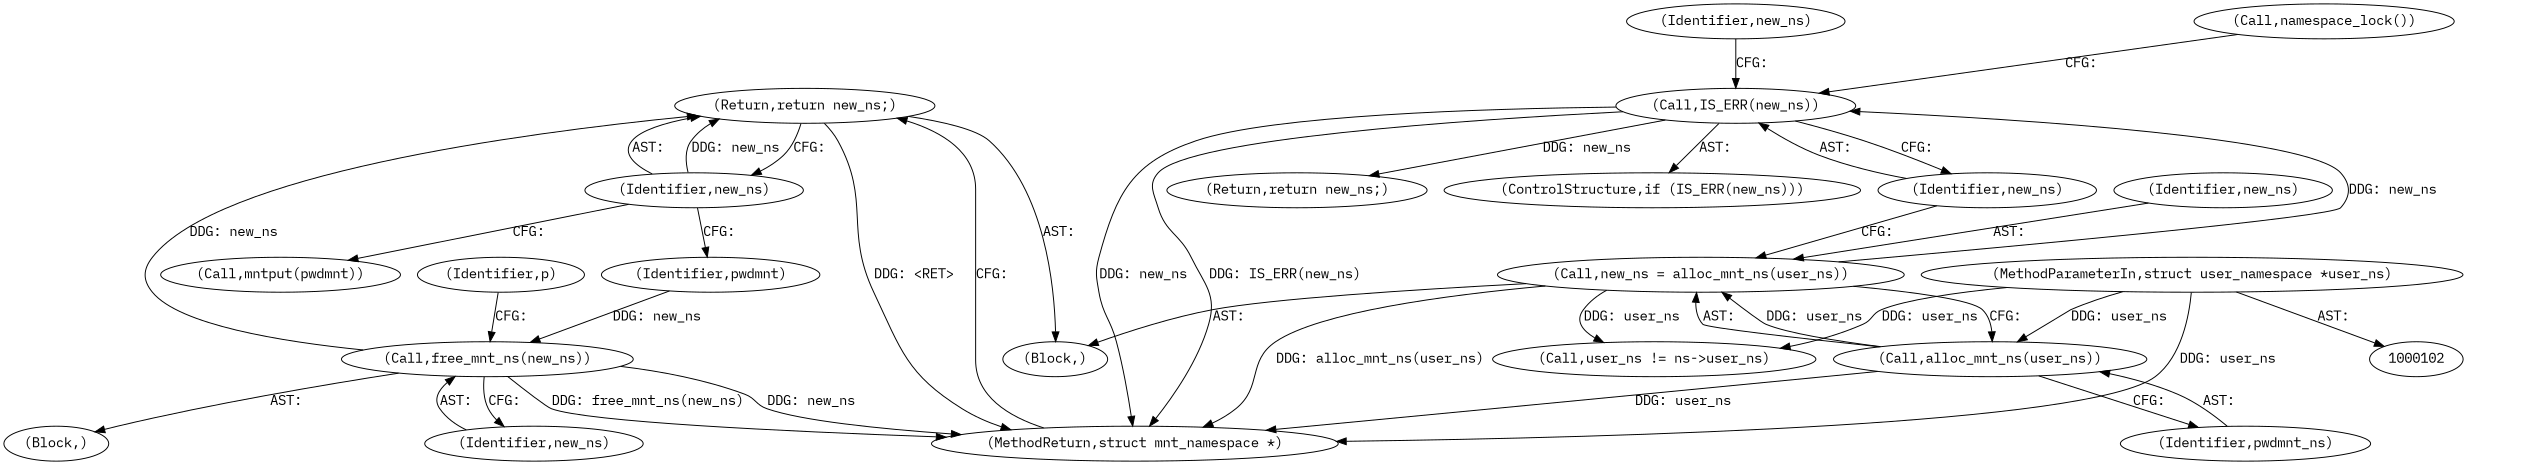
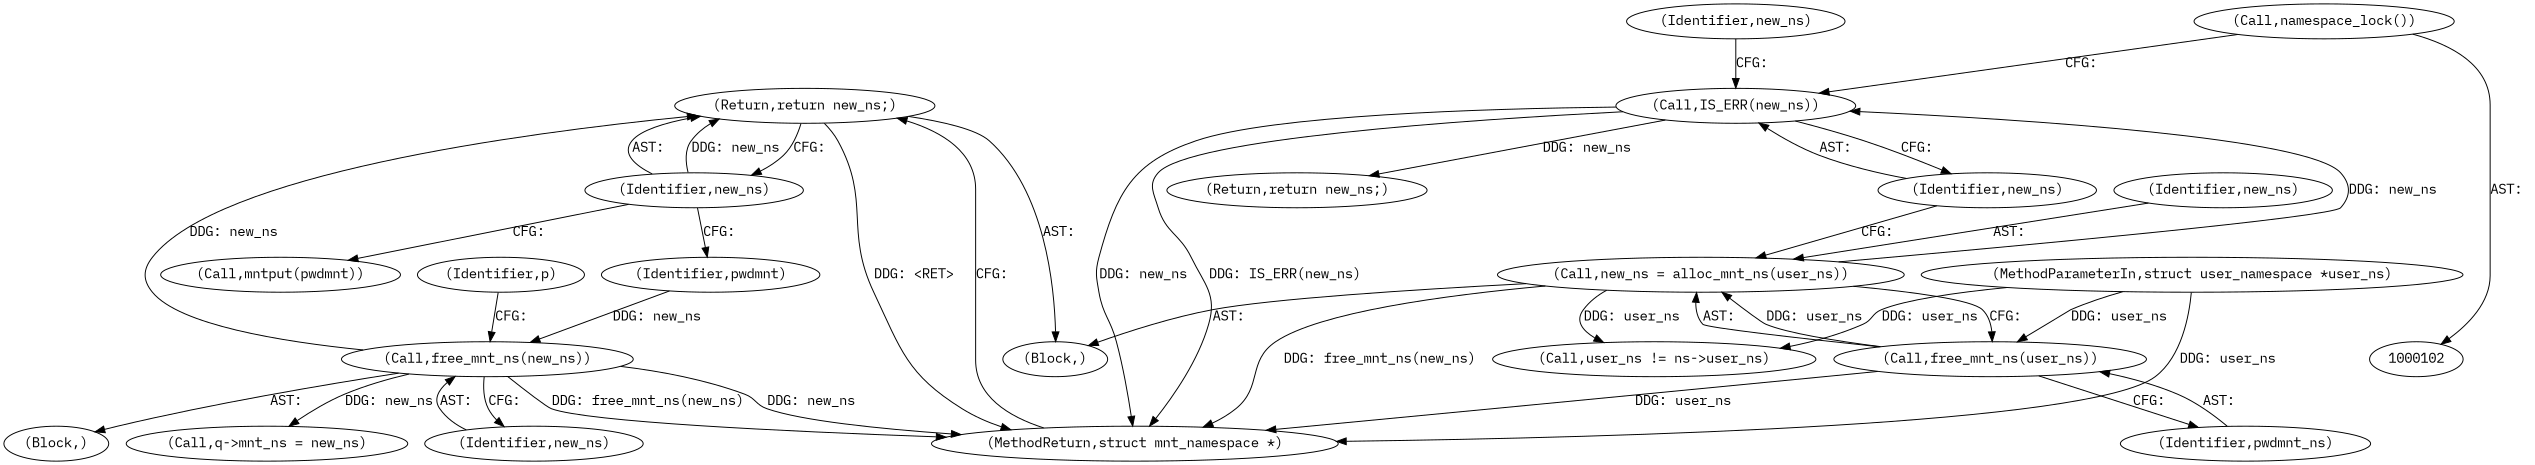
node "(ControlStructure,if (IS_ERR(new_ns)))": removed
edge "(MethodParameterIn,struct user_namespace *user_ns)" -> "1000102": now "(Call,namespace_lock())" -> "1000102"
edge "(Call,new_ns = alloc_mnt_ns(user_ns))" -> "(MethodReturn,struct mnt_namespace *)": label "DDG: alloc_mnt_ns(user_ns)" -> "DDG: free_mnt_ns(new_ns)"
node "(Call,alloc_mnt_ns(user_ns))": label "(Call,alloc_mnt_ns(user_ns))" -> "(Call,free_mnt_ns(user_ns))"
node "(Call,q->mnt_ns = new_ns)": added
